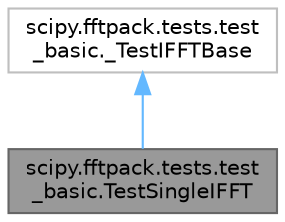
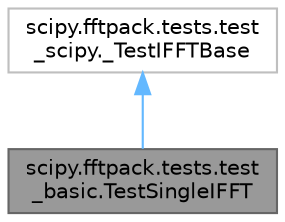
node "scipy.fftpack.tests.test _basic._TestIFFTBase": label "scipy.fftpack.tests.test _basic._TestIFFTBase" -> "scipy.fftpack.tests.test _scipy._TestIFFTBase"
